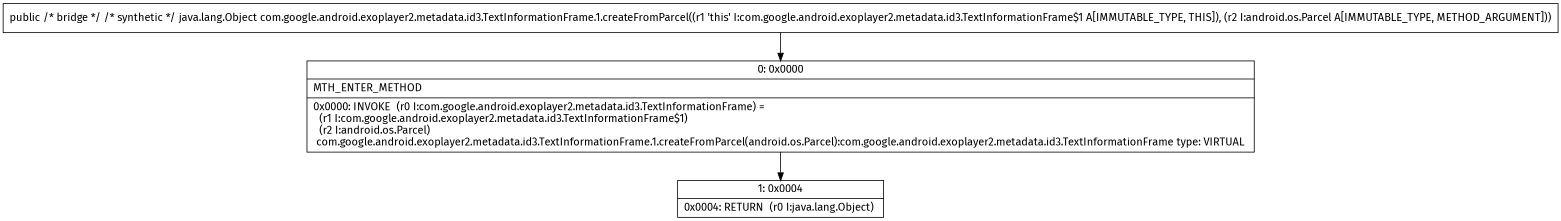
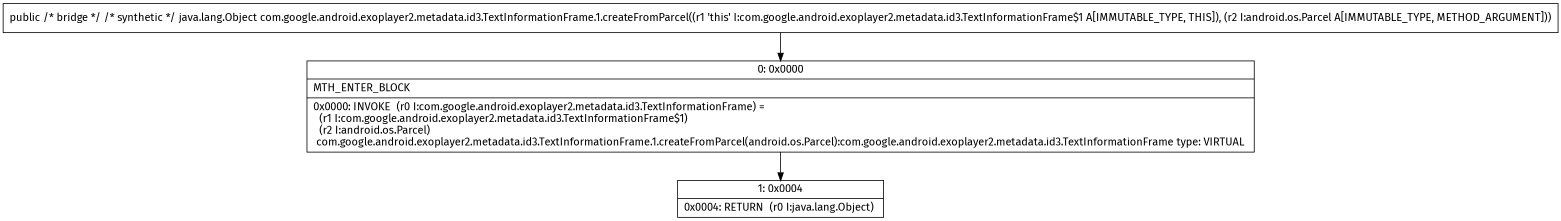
node "0: 0x0000": text "MTH_ENTER_METHOD" -> "MTH_ENTER_BLOCK"
